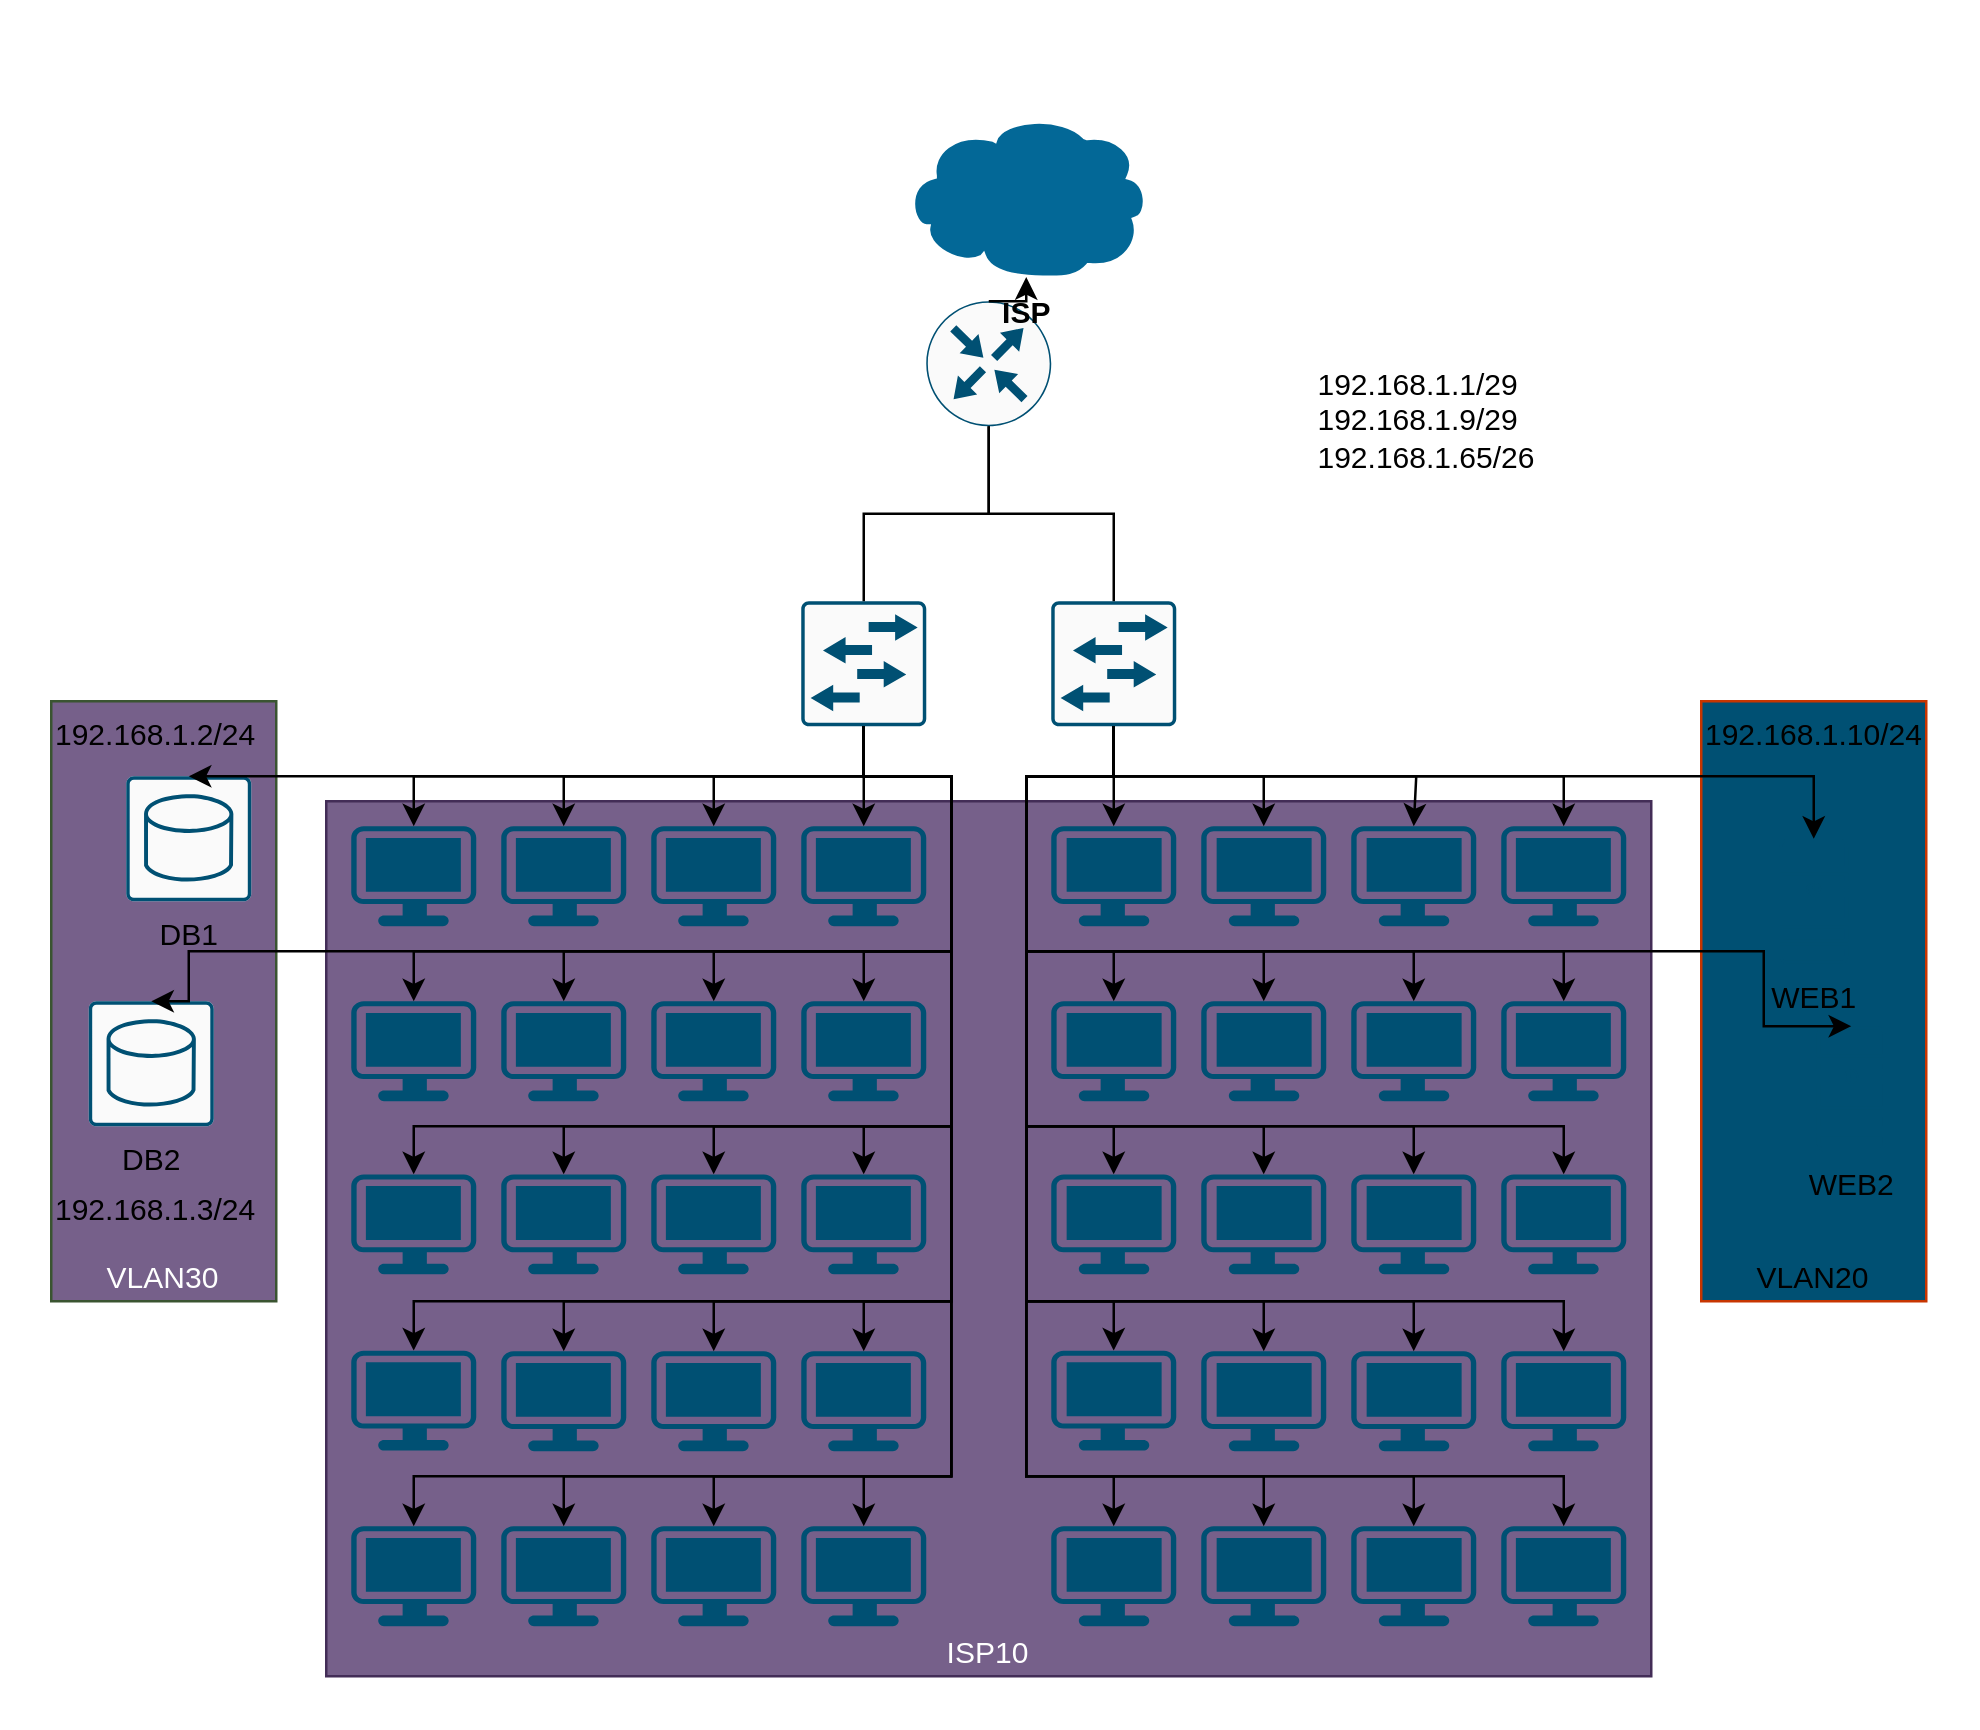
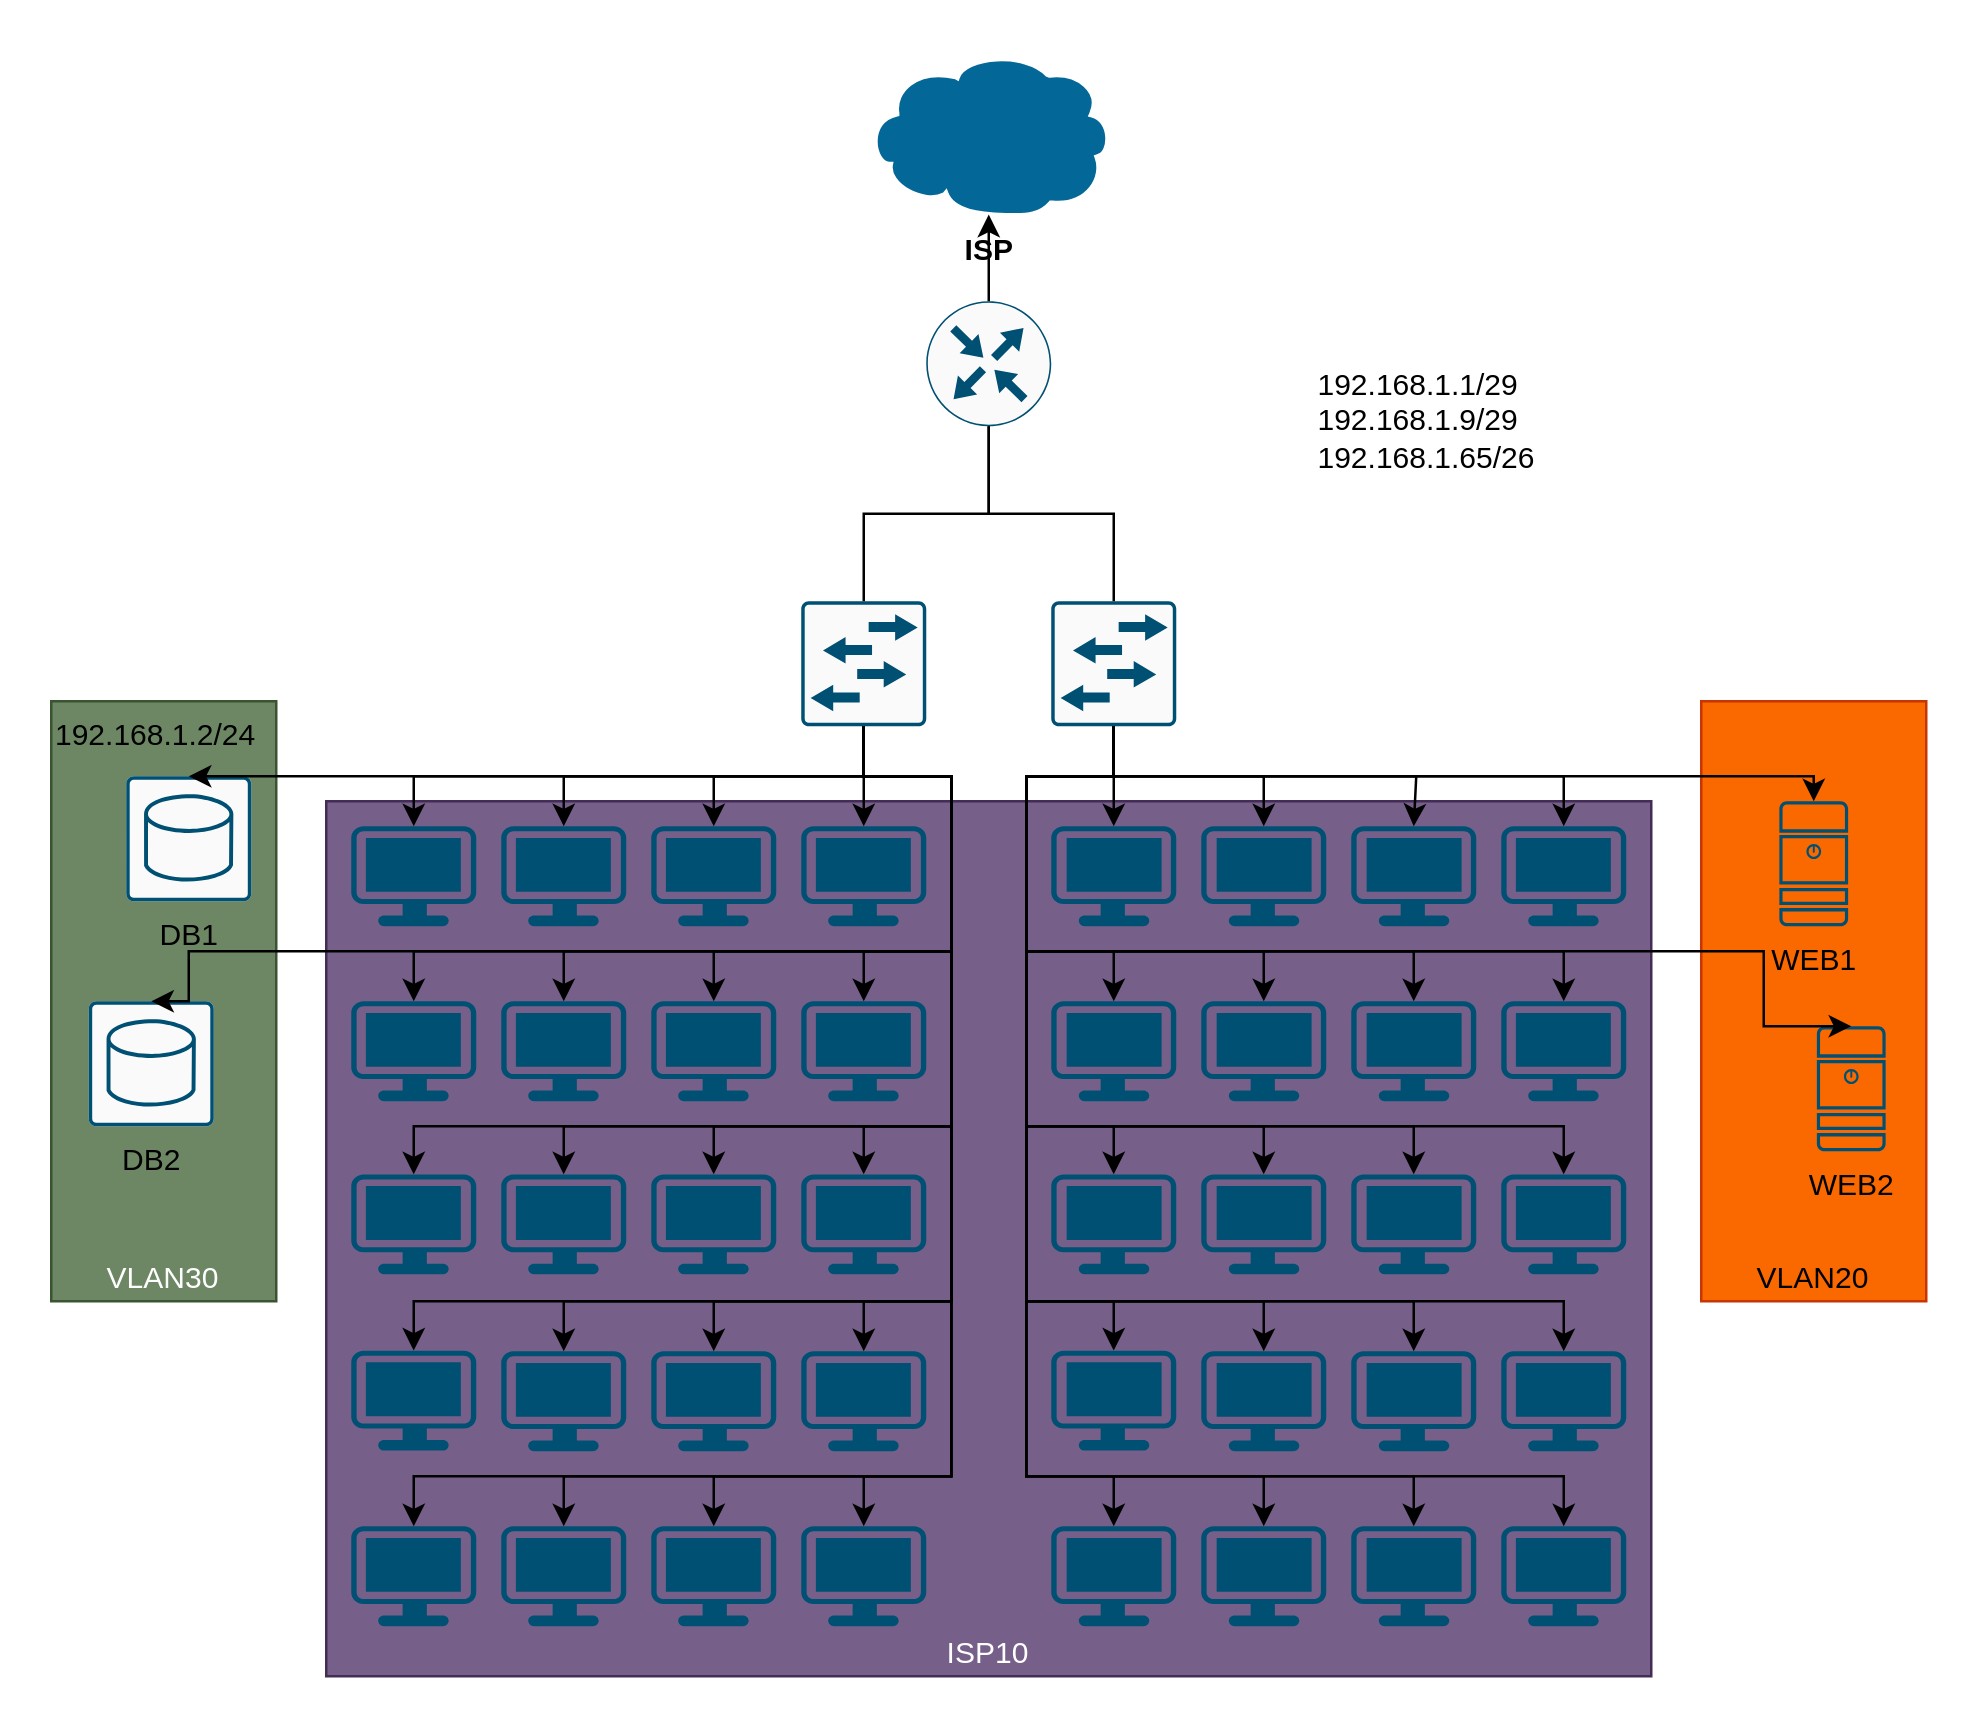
node "ISP": moved (1026, 196) -> (989, 134)
node "192.168.1.10/24": removed
node "WEB1": moved (1814, 901) -> (1814, 864)
node "VLAN20": fillcolor #005073 -> #fa6800
node "192.168.1.3/24": removed
node "VLAN30": fillcolor #76608a -> #6d8764
